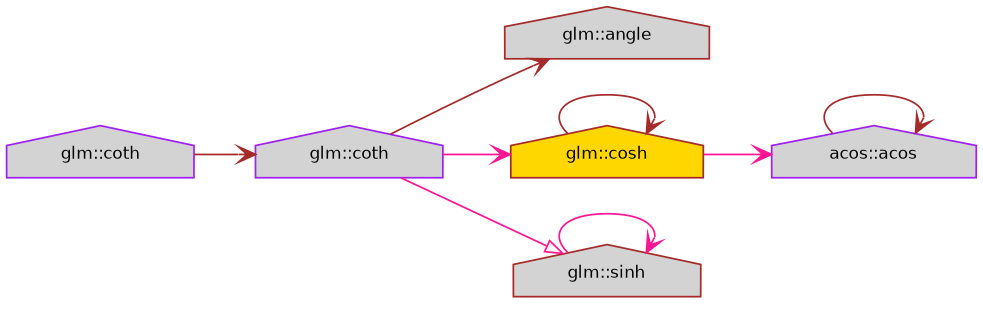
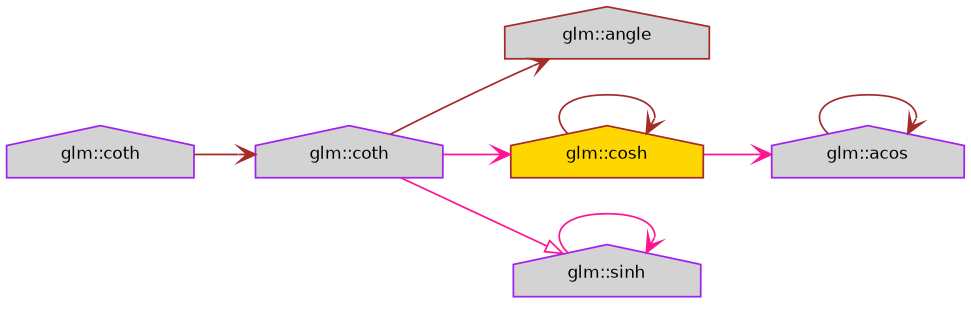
node "acos::acos": label "acos::acos" -> "glm::acos"
node "glm::sinh": color brown -> purple
